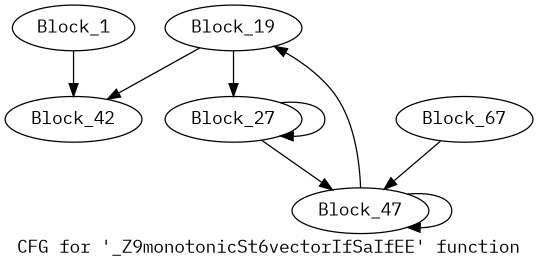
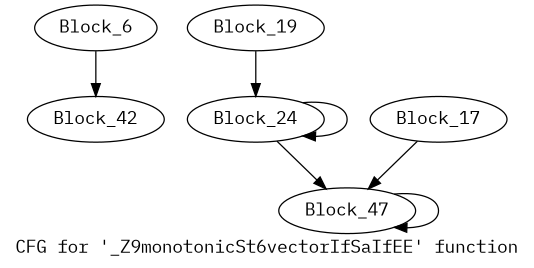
node "Block_1": label "Block_1" -> "Block_6"
edge "Block_19" -> "Block_42": removed
edge "Block_47" -> "Block_19": removed
node "Block_27": label "Block_27" -> "Block_24"
node "Block_67": label "Block_67" -> "Block_17"
